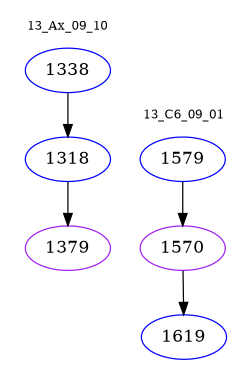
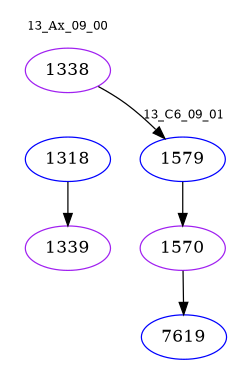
cluster "13_Ax_09_10": label "13_Ax_09_10" -> "13_Ax_09_00"
node "1338": color blue -> purple
edge "1338" -> "1318": now "1338" -> "1579"
node "1379": label "1379" -> "1339"
node "1619": label "1619" -> "7619"
